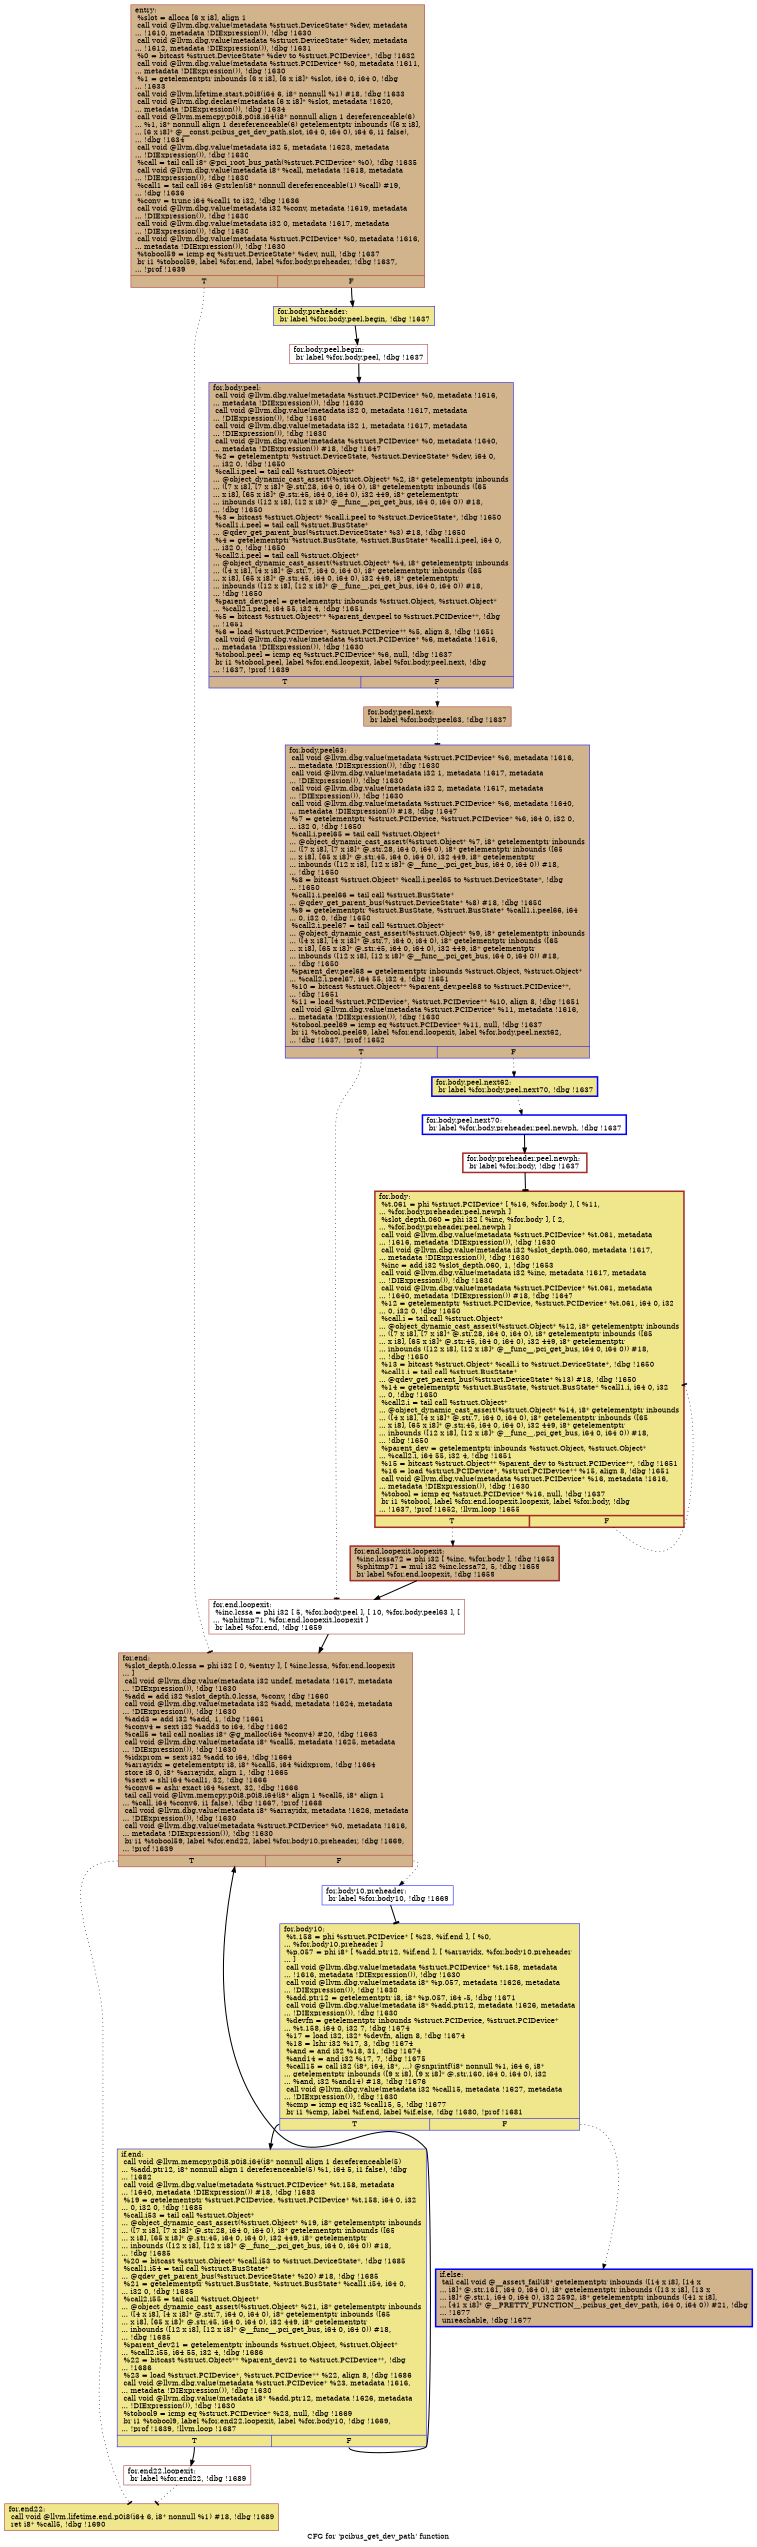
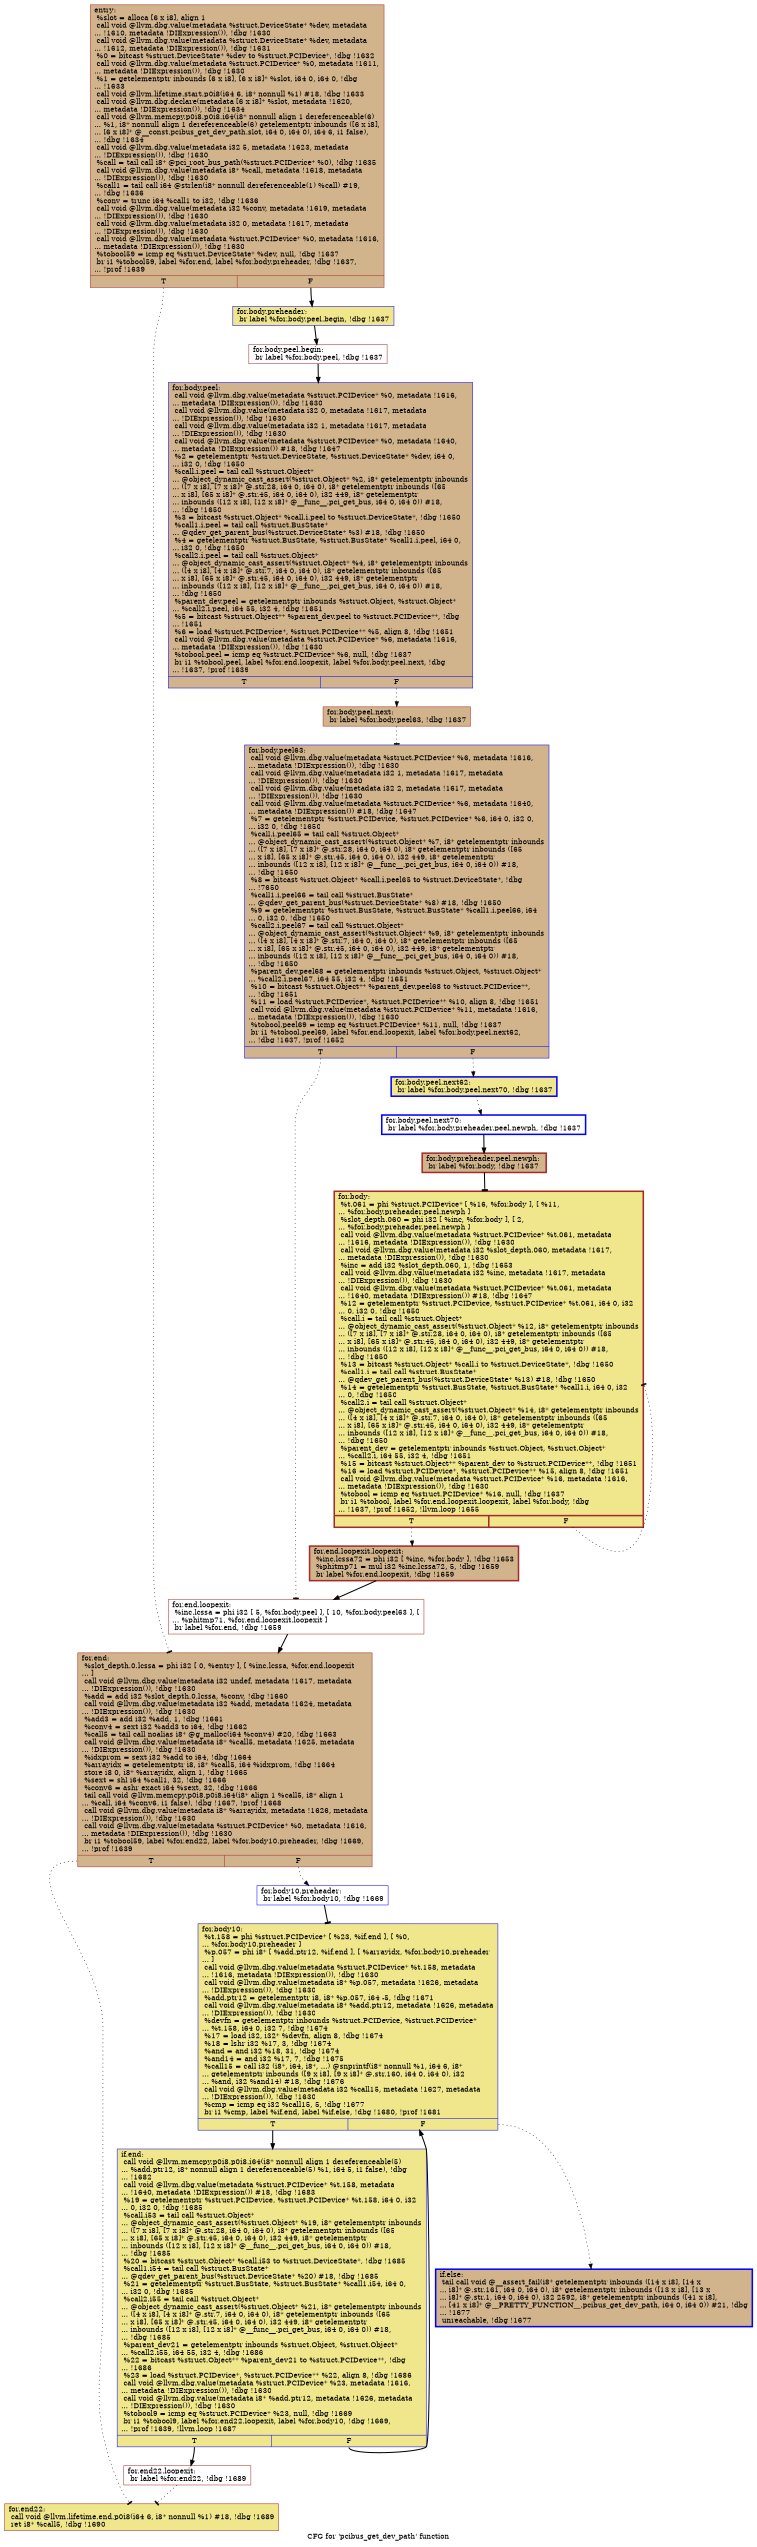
node "for.body.peel63:": text "... !1650" -> "... !7650"
node "for.body.preheader.peel.newph:": fillcolor white -> tan
edge "if.end:" -> "for.end:": now "if.end:" -> "for.body10:"
